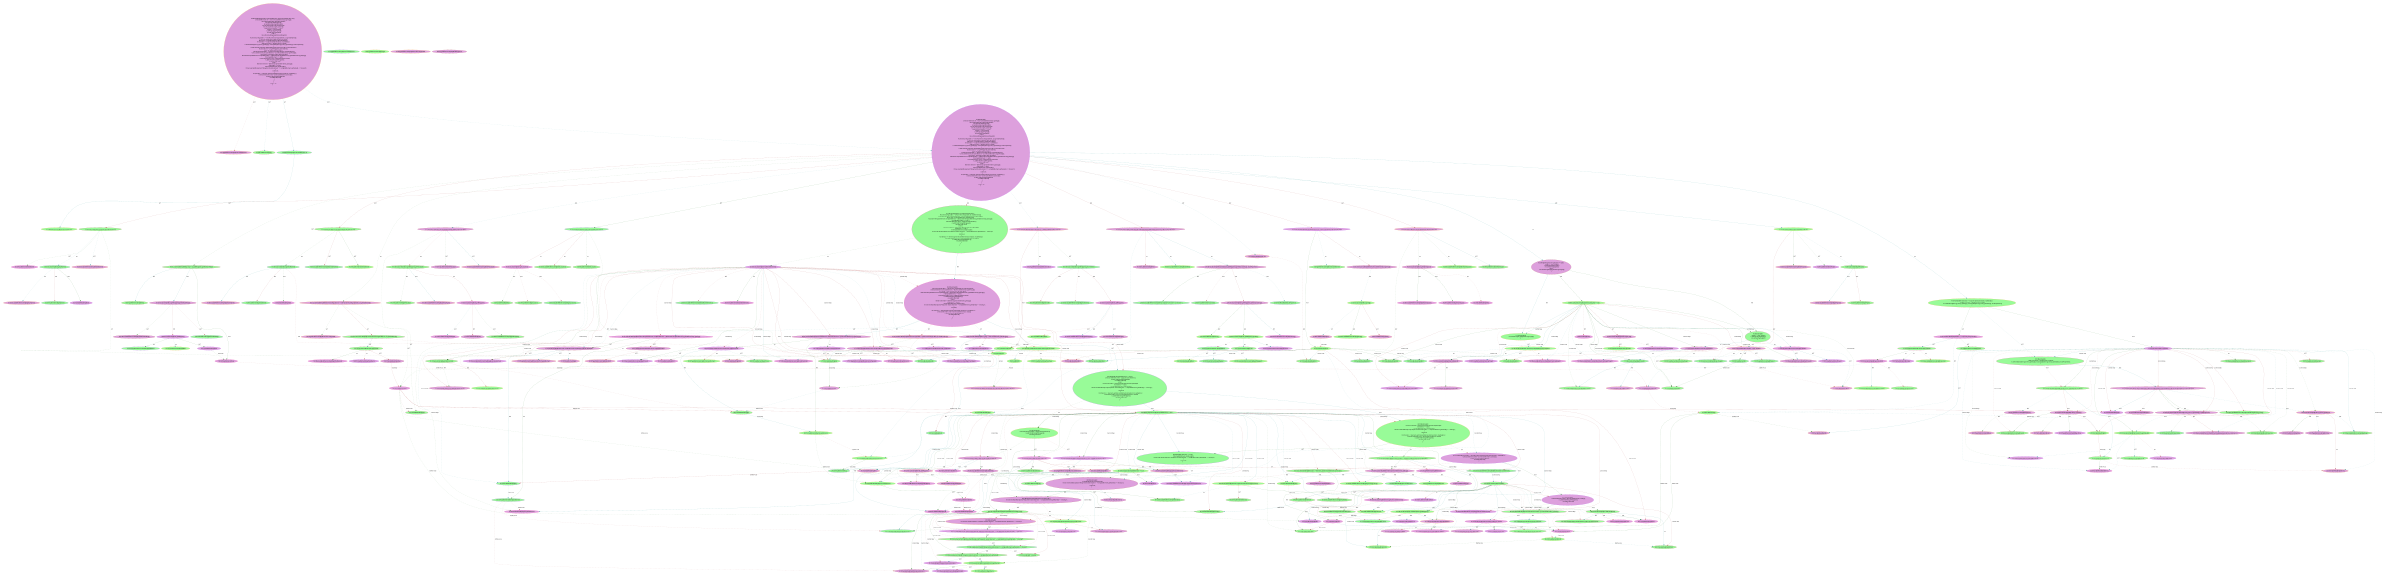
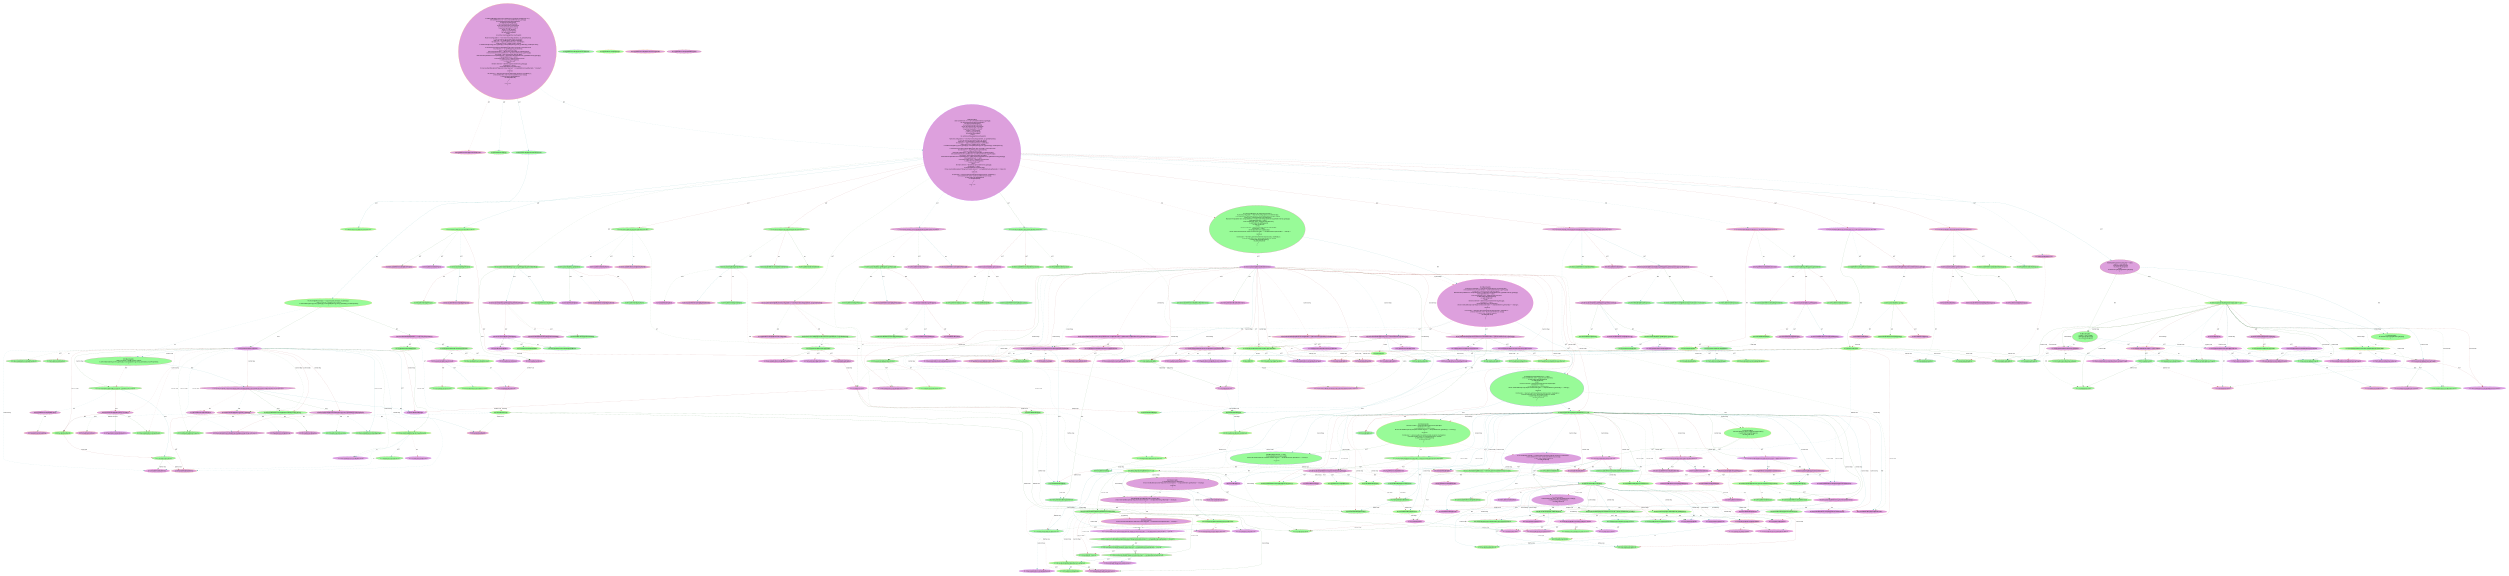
edge "45:CtInvocationImpl@i.hasNext()" -> "46:CtExecutableReferenceImpl@next()": added, label "Control Dep"
